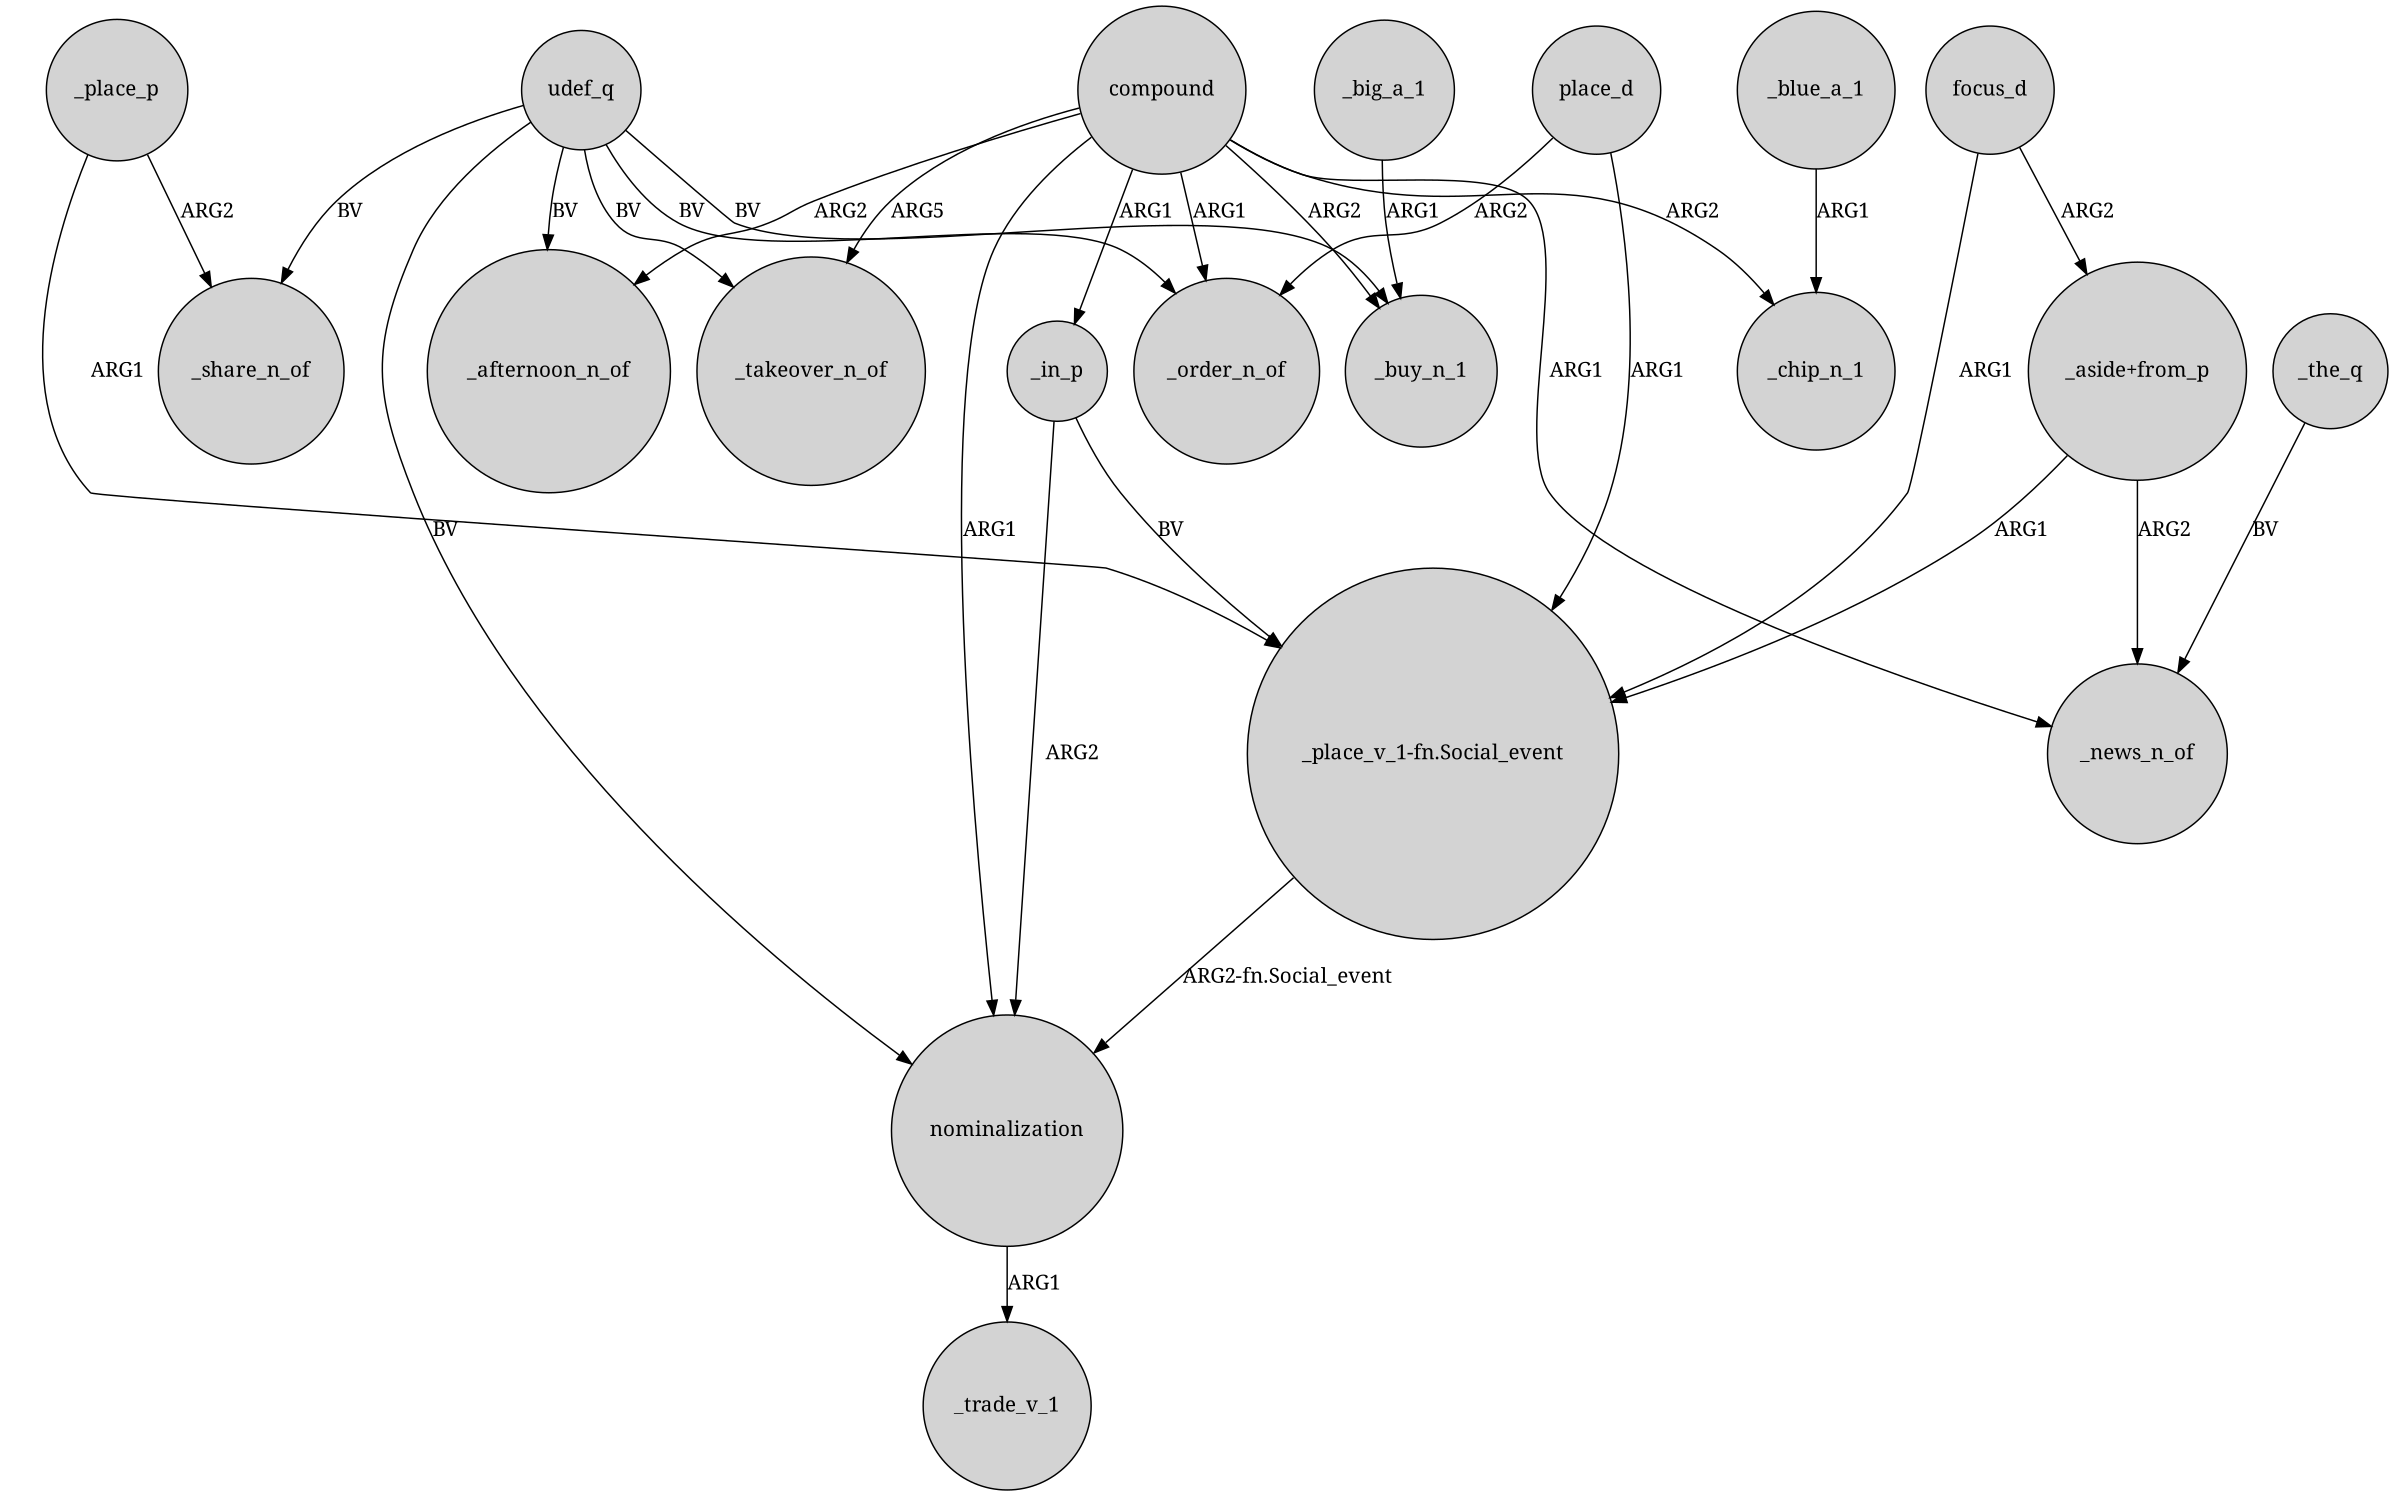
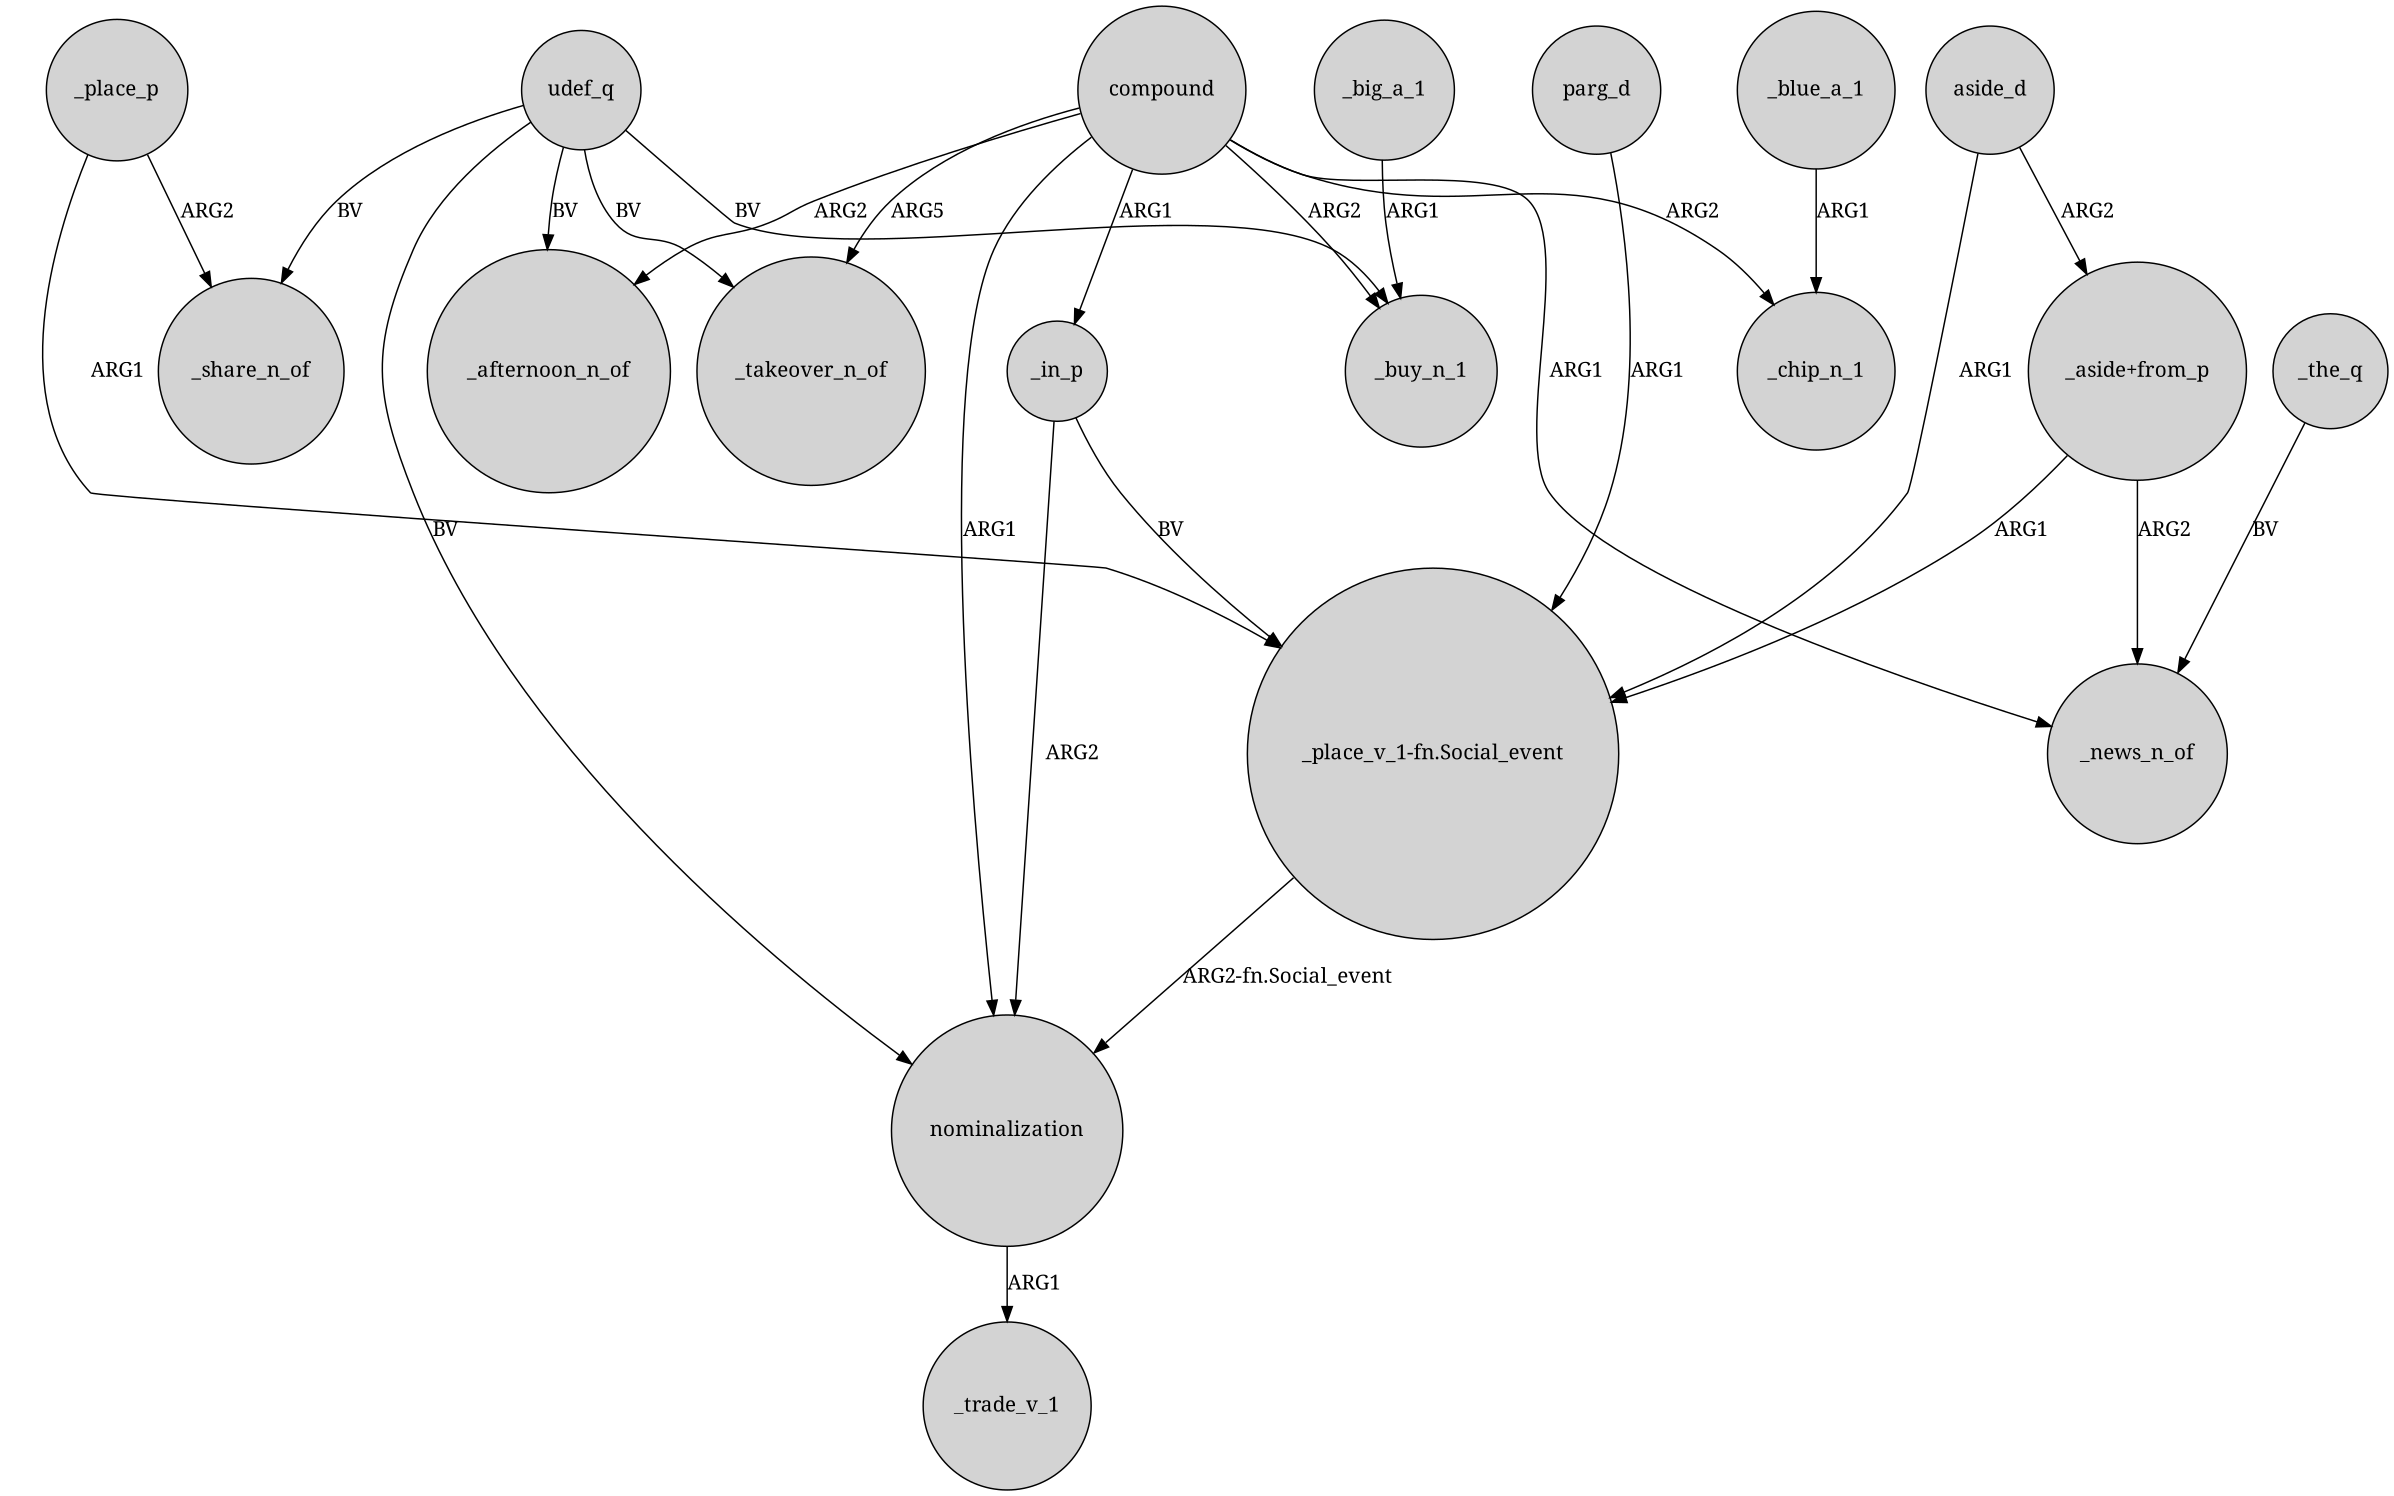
node "place_d": label "place_d" -> "parg_d"
node "focus_d": label "focus_d" -> "aside_d"
node "_order_n_of": removed
